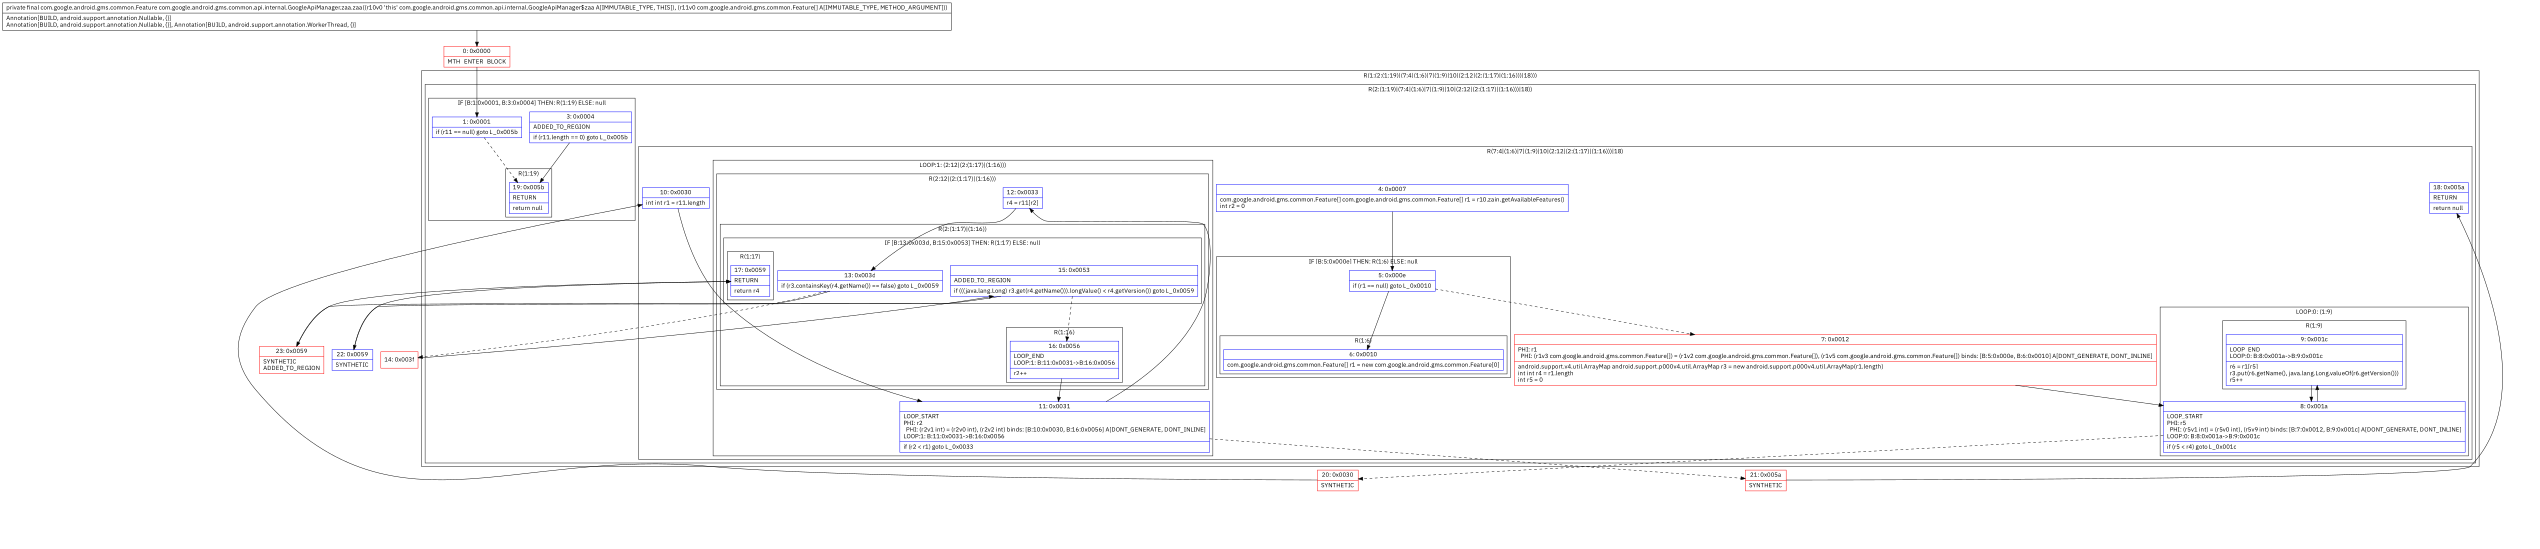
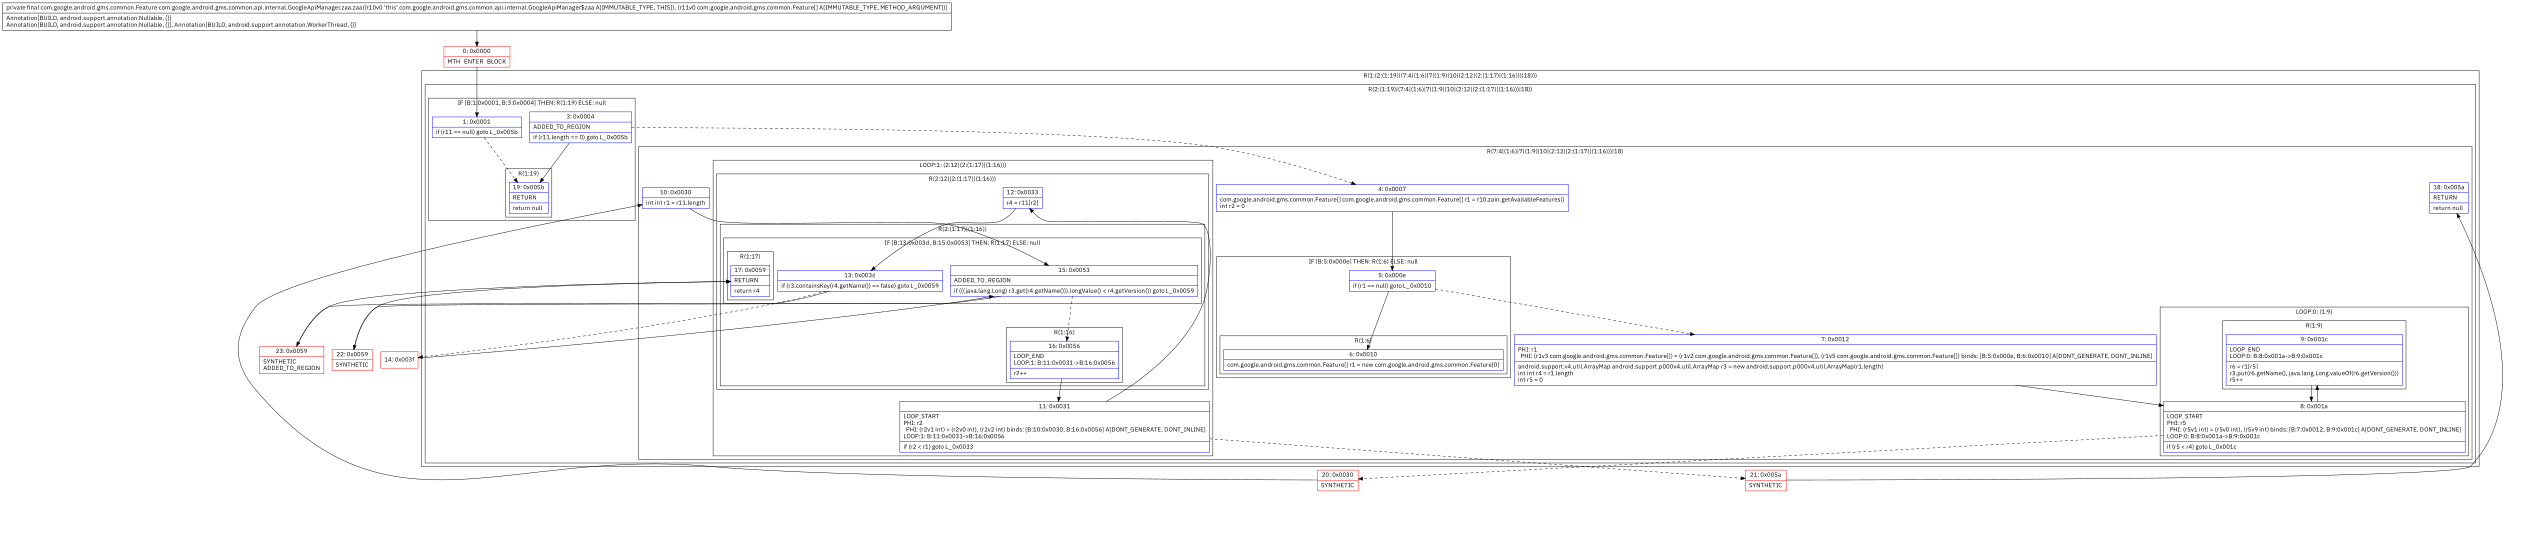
edge "3: 0x0004" -> "4: 0x0007": added
edge "10: 0x0030" -> "11: 0x0031": now "10: 0x0030" -> "15: 0x0053"
node "22: 0x0059": color blue -> red
node "7: 0x0012": color red -> blue
